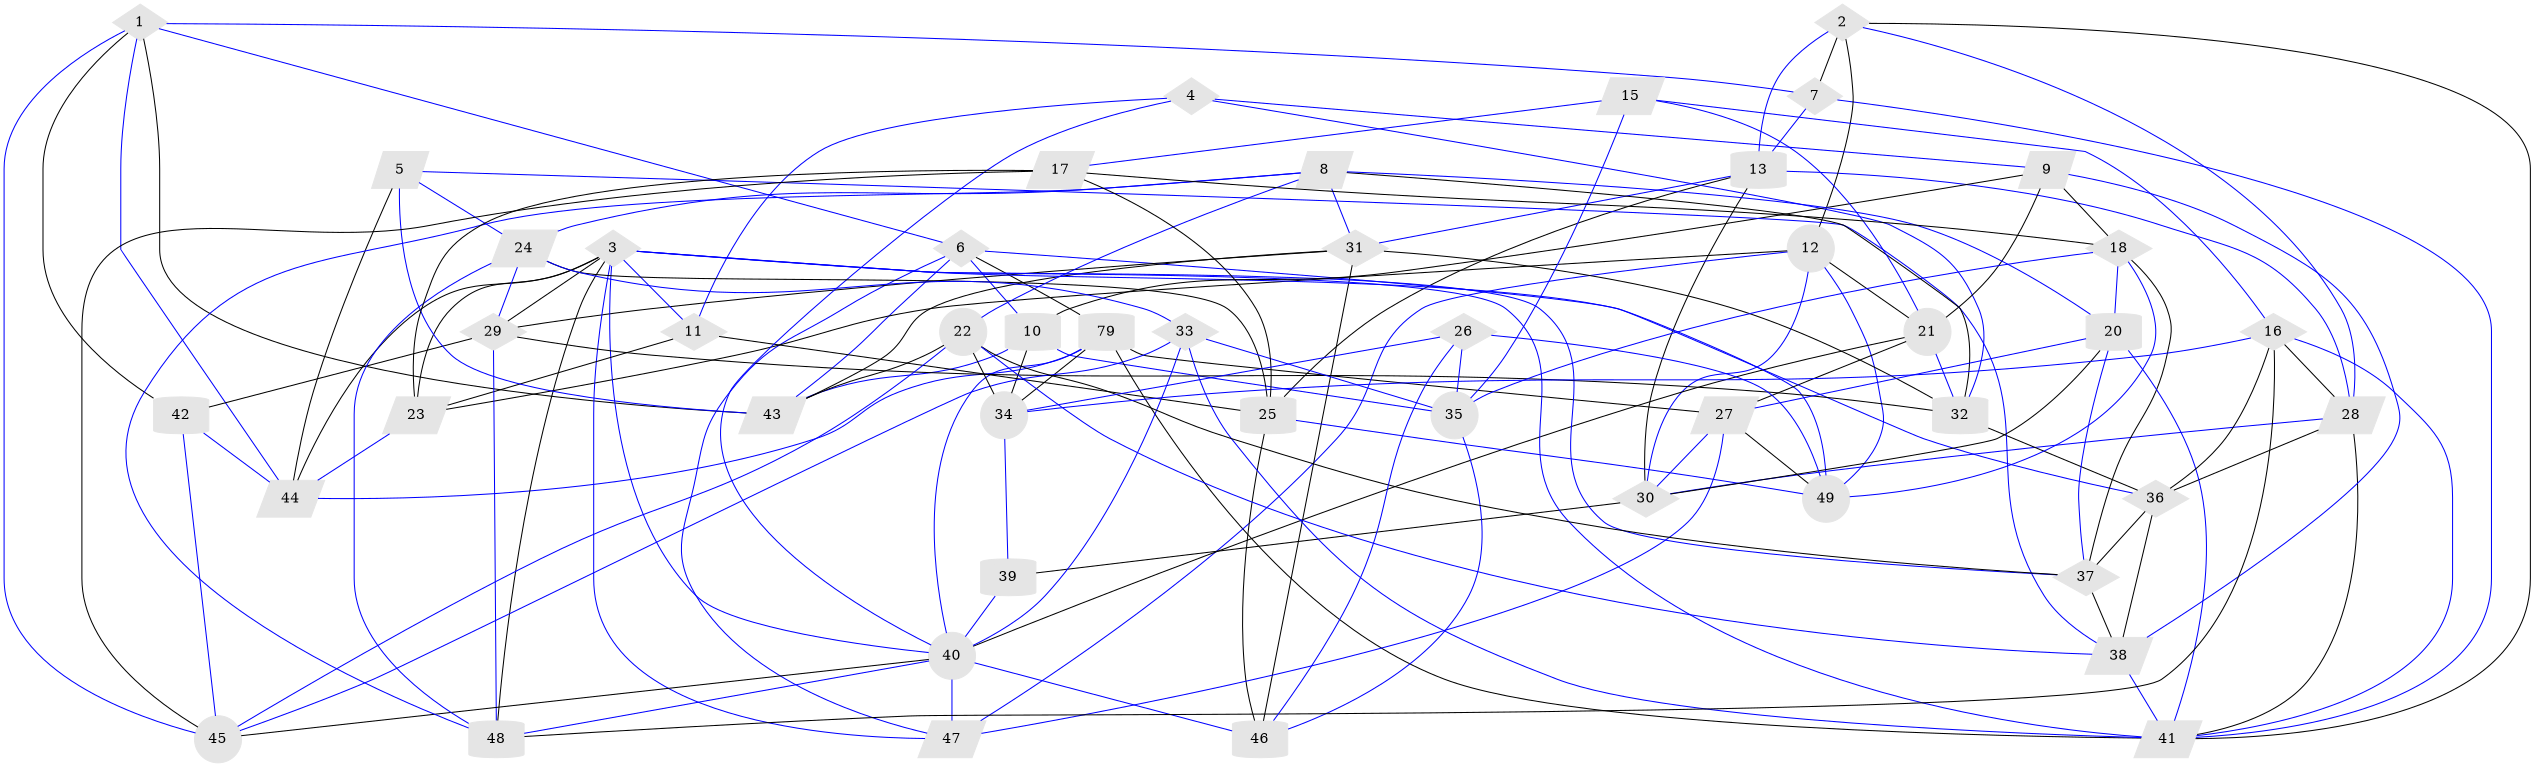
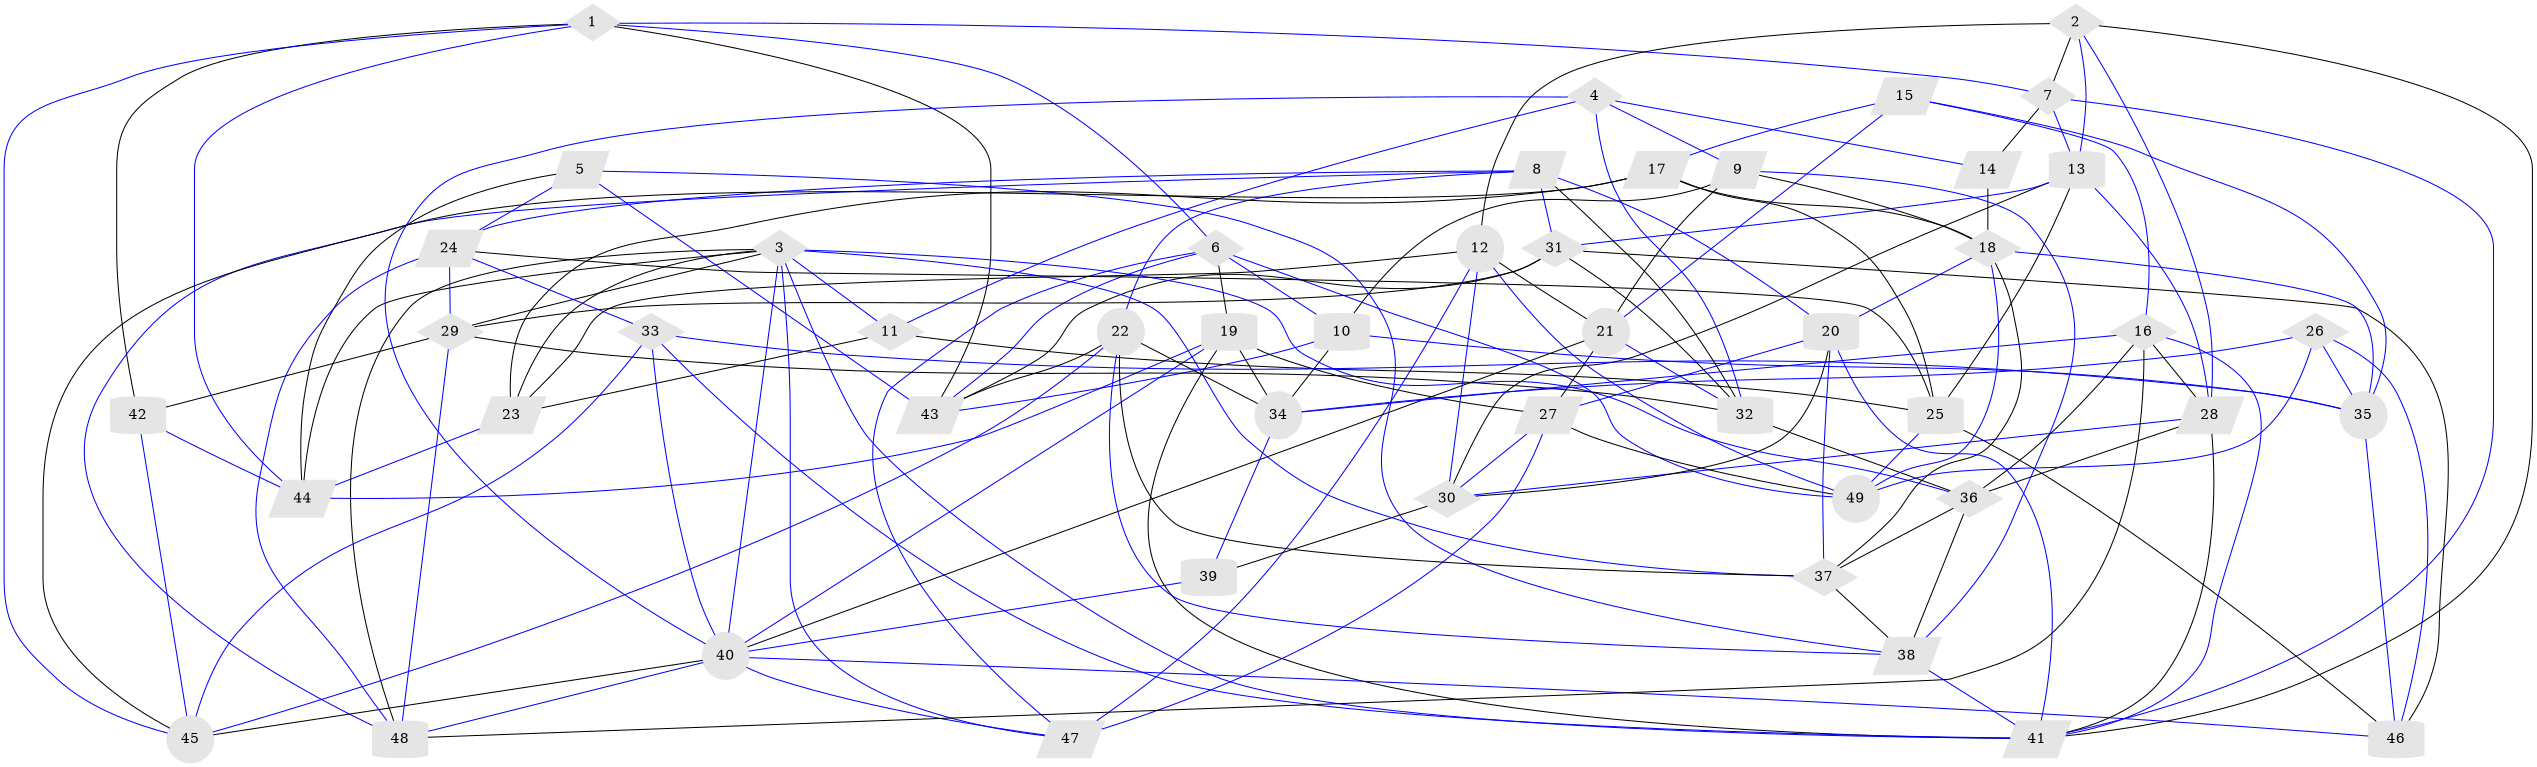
node "14": added
node "79": label "79" -> "19"
